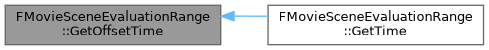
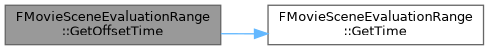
edge "FMovieSceneEvaluationRange ::GetTime" -> "FMovieSceneEvaluationRange ::GetOffsetTime": reversed
